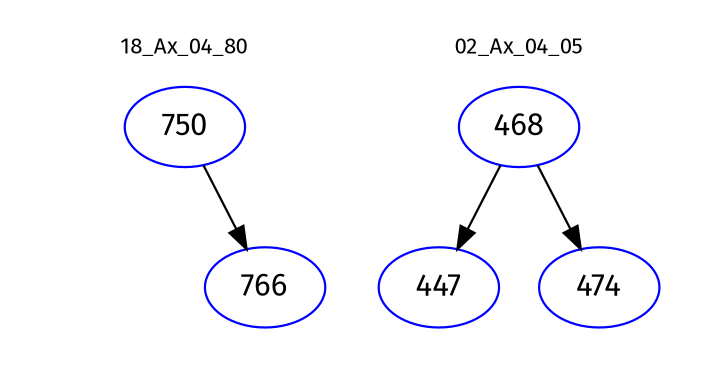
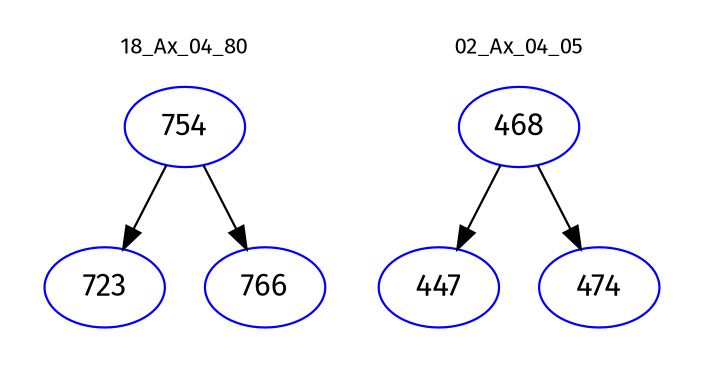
node "750": label "750" -> "754"
node "723": added
